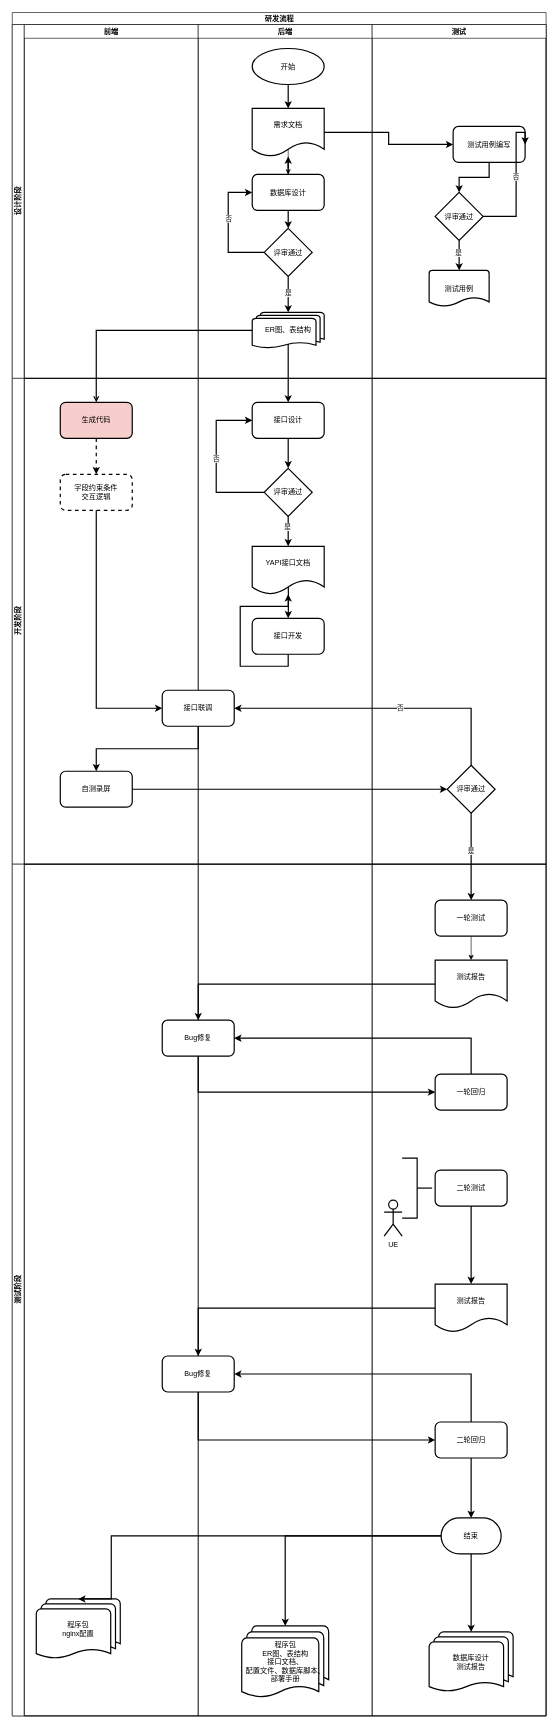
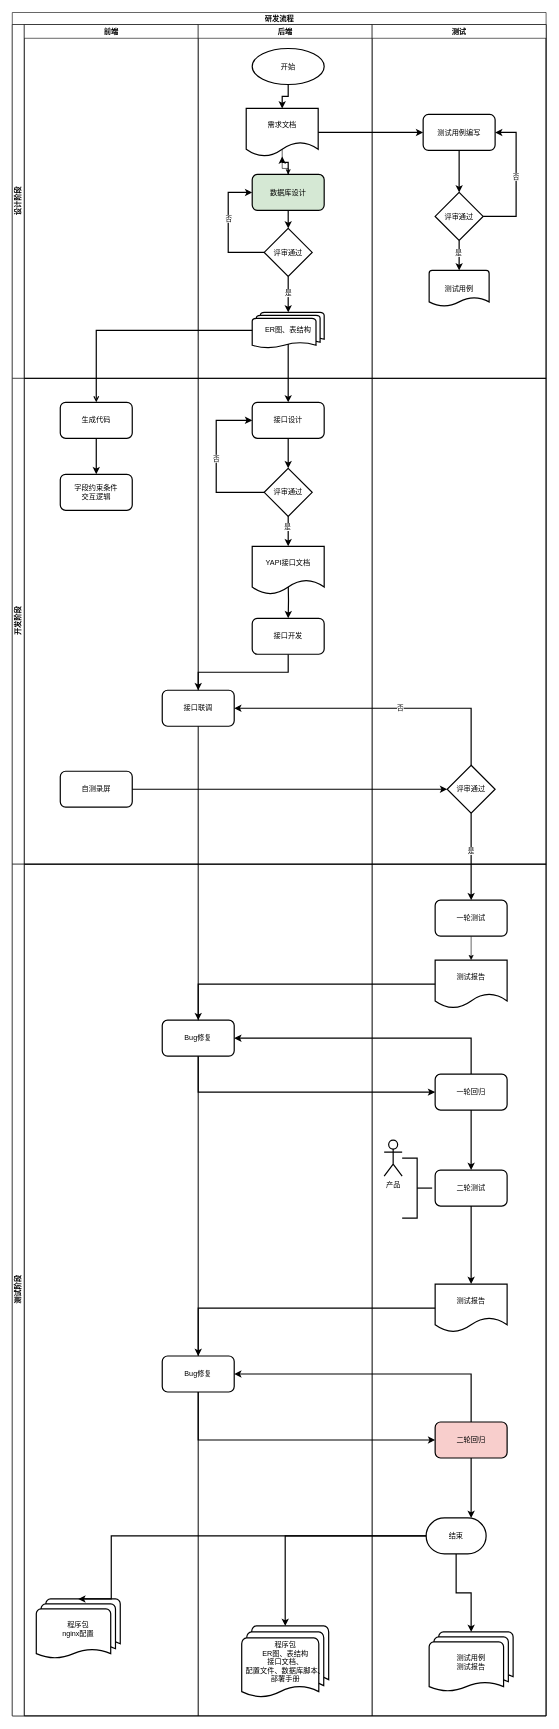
node "需求文档": moved (288, 132) -> (282, 132)
node "测试用例编写": moved (489, 144) -> (459, 132)
node "数据库设计": fillcolor #ffffff -> #d5e8d4
node "生成代码": fillcolor #f8cecc -> #ffffff
edge "生成代码" -> "字段约束条件 交互逻辑": style dashed -> solid
node "字段约束条件 交互逻辑": style dashed -> solid
edge "接口开发" -> "YAPI接口文档": now "接口开发" -> "接口联调"
edge "字段约束条件 交互逻辑" -> "接口联调": removed
edge "接口联调" -> "自测录屏": removed
edge "一轮回归" -> "二轮测试": added
node "产品": added
node "UE": removed
node "二轮回归": fillcolor #ffffff -> #f8cecc
node "结束": moved (471, 1536) -> (456, 1536)
node "数据库设计 测试报告": label "数据库设计 测试报告" -> "测试用例 测试报告"
